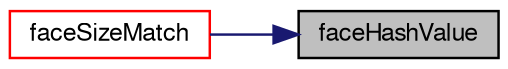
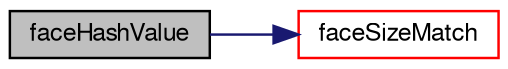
edge "faceSizeMatch" -> "faceHashValue": reversed
